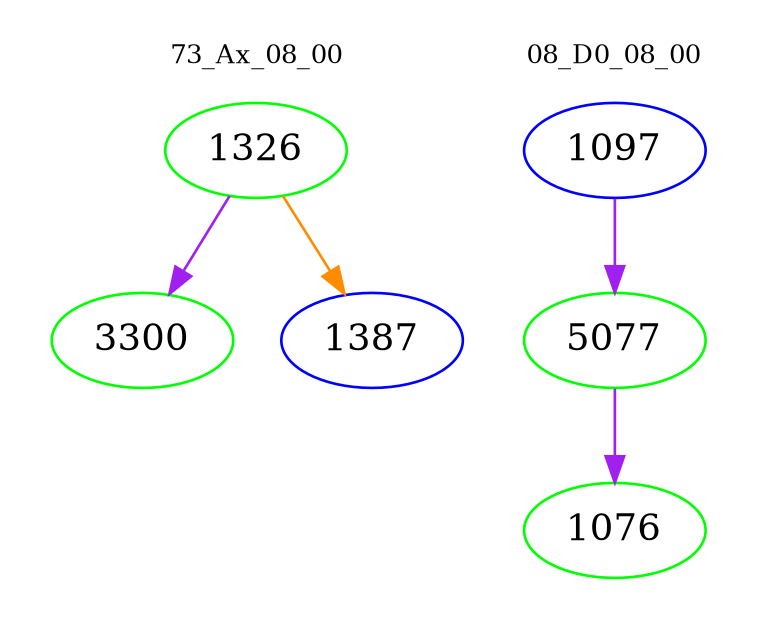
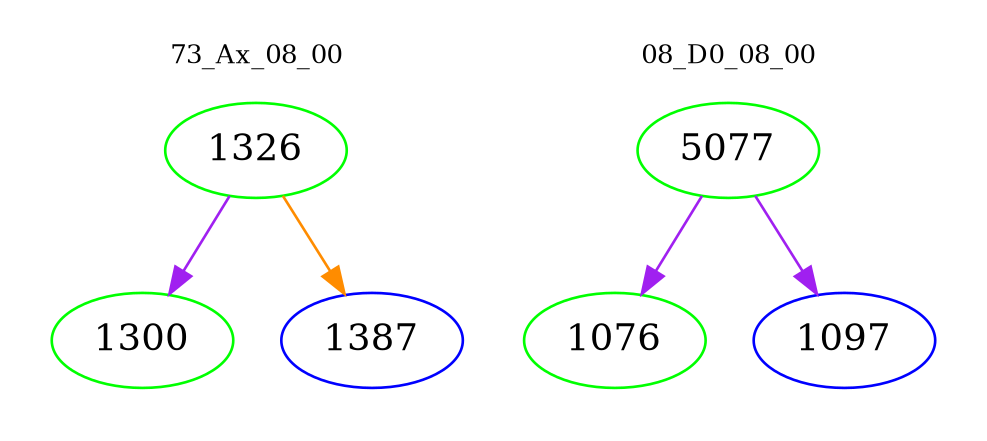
edge "1097" -> "5077": reversed
node "3300": label "3300" -> "1300"
